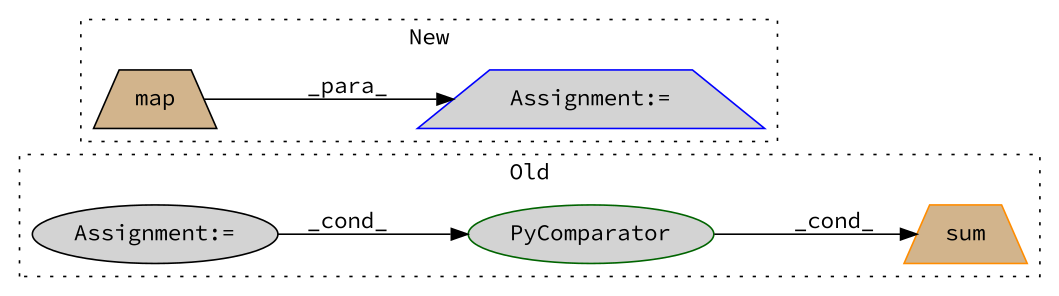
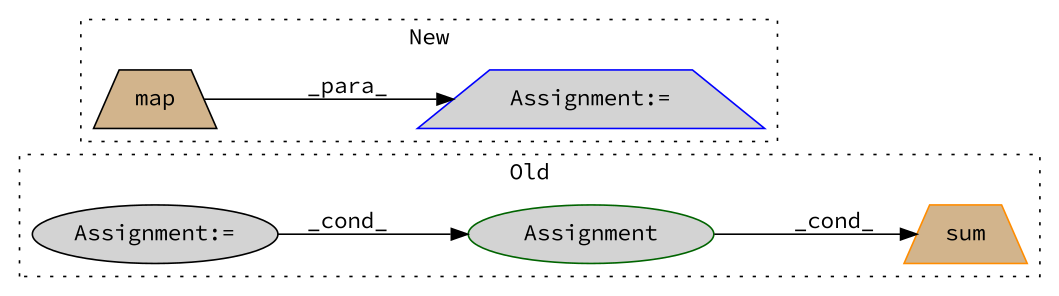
node "PyComparator": label "PyComparator" -> "Assignment"
